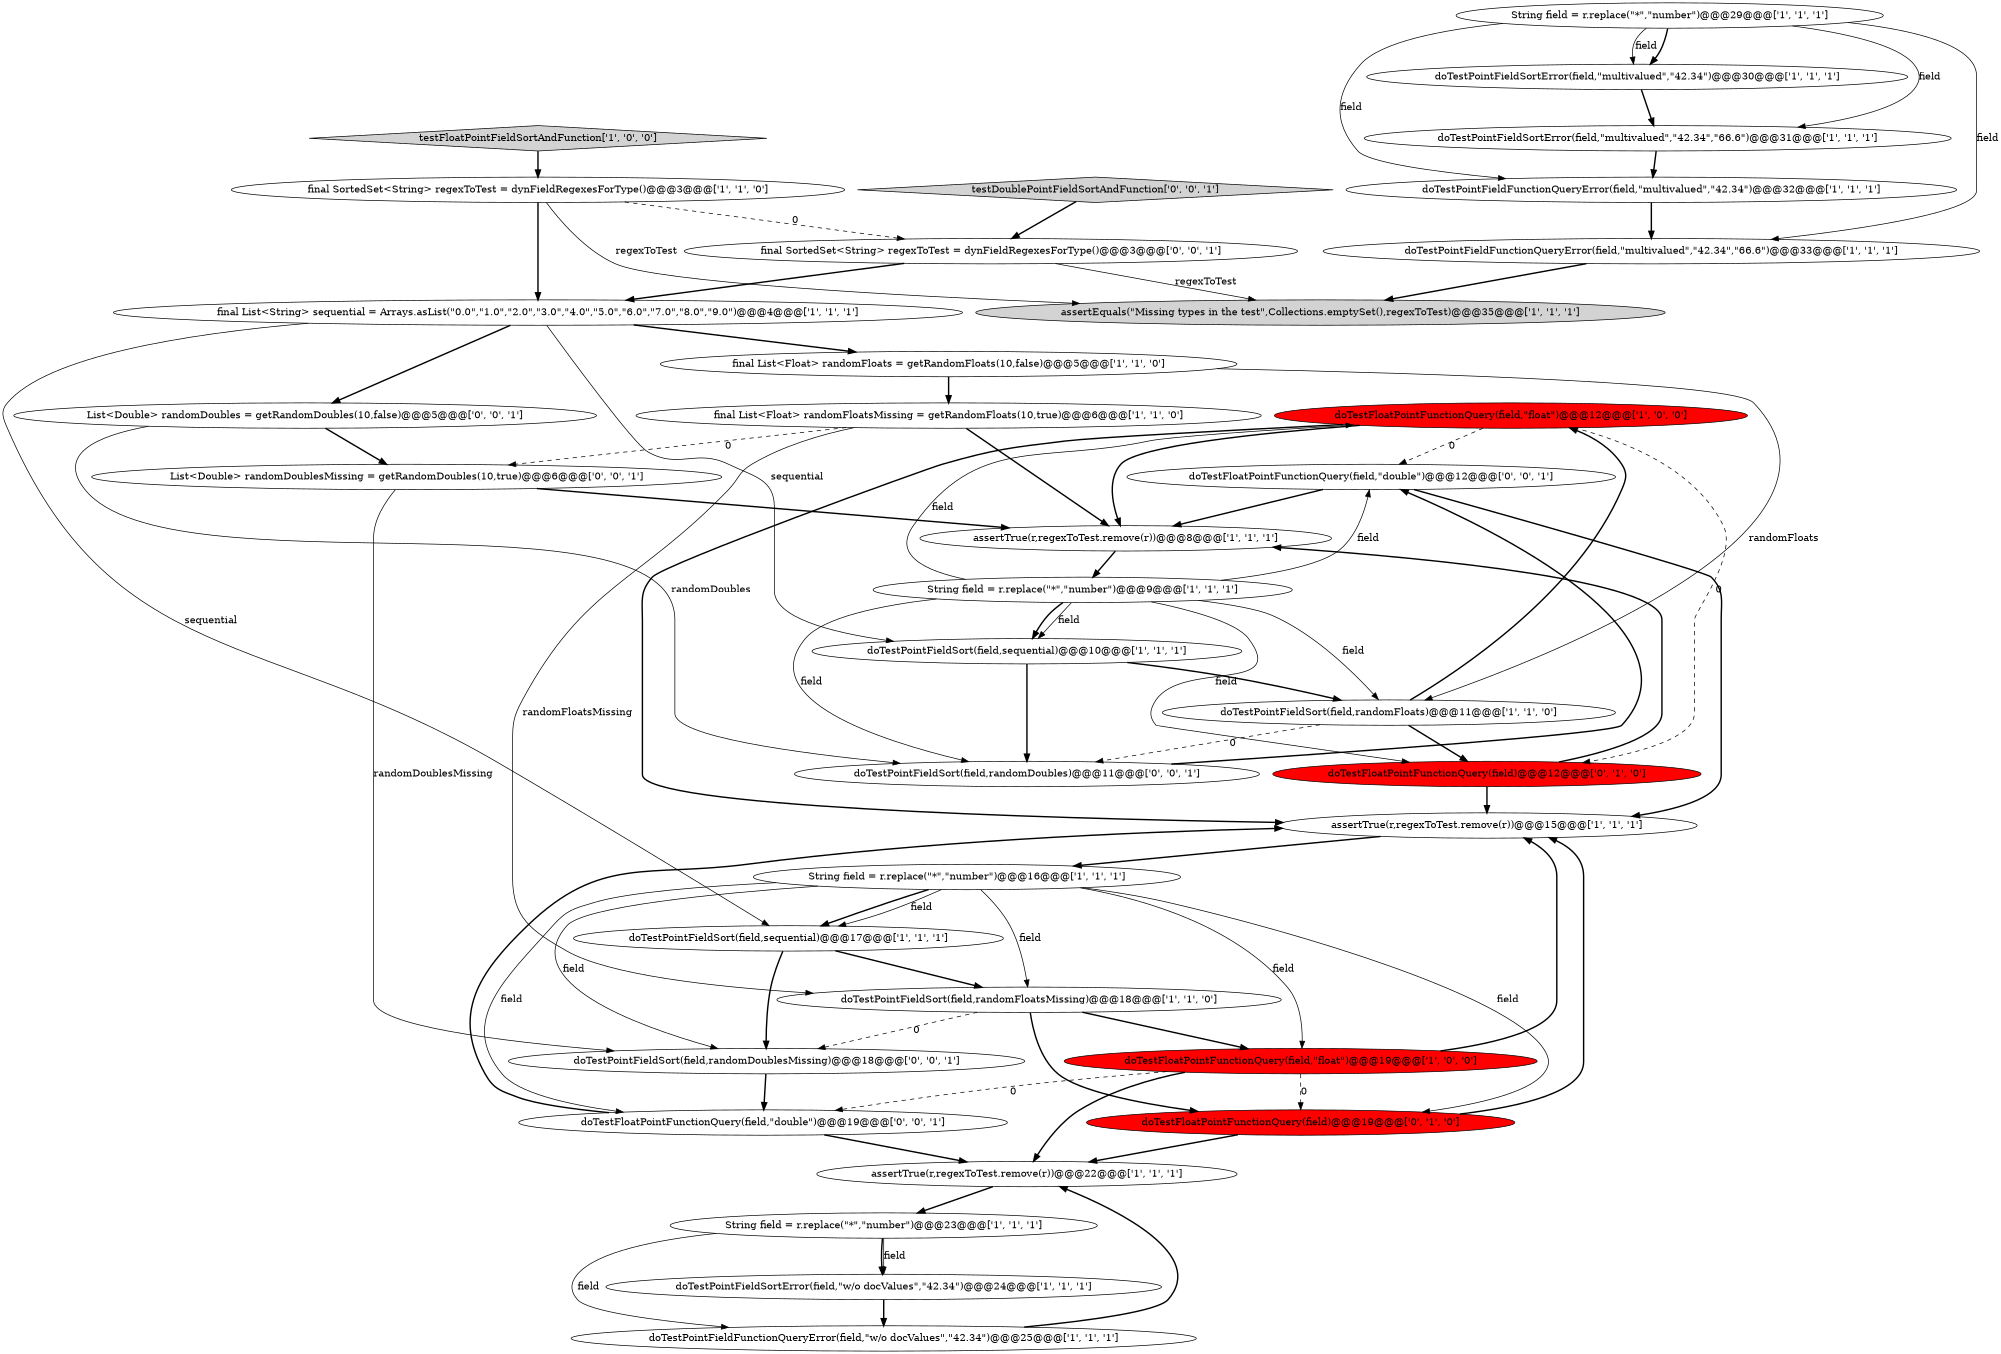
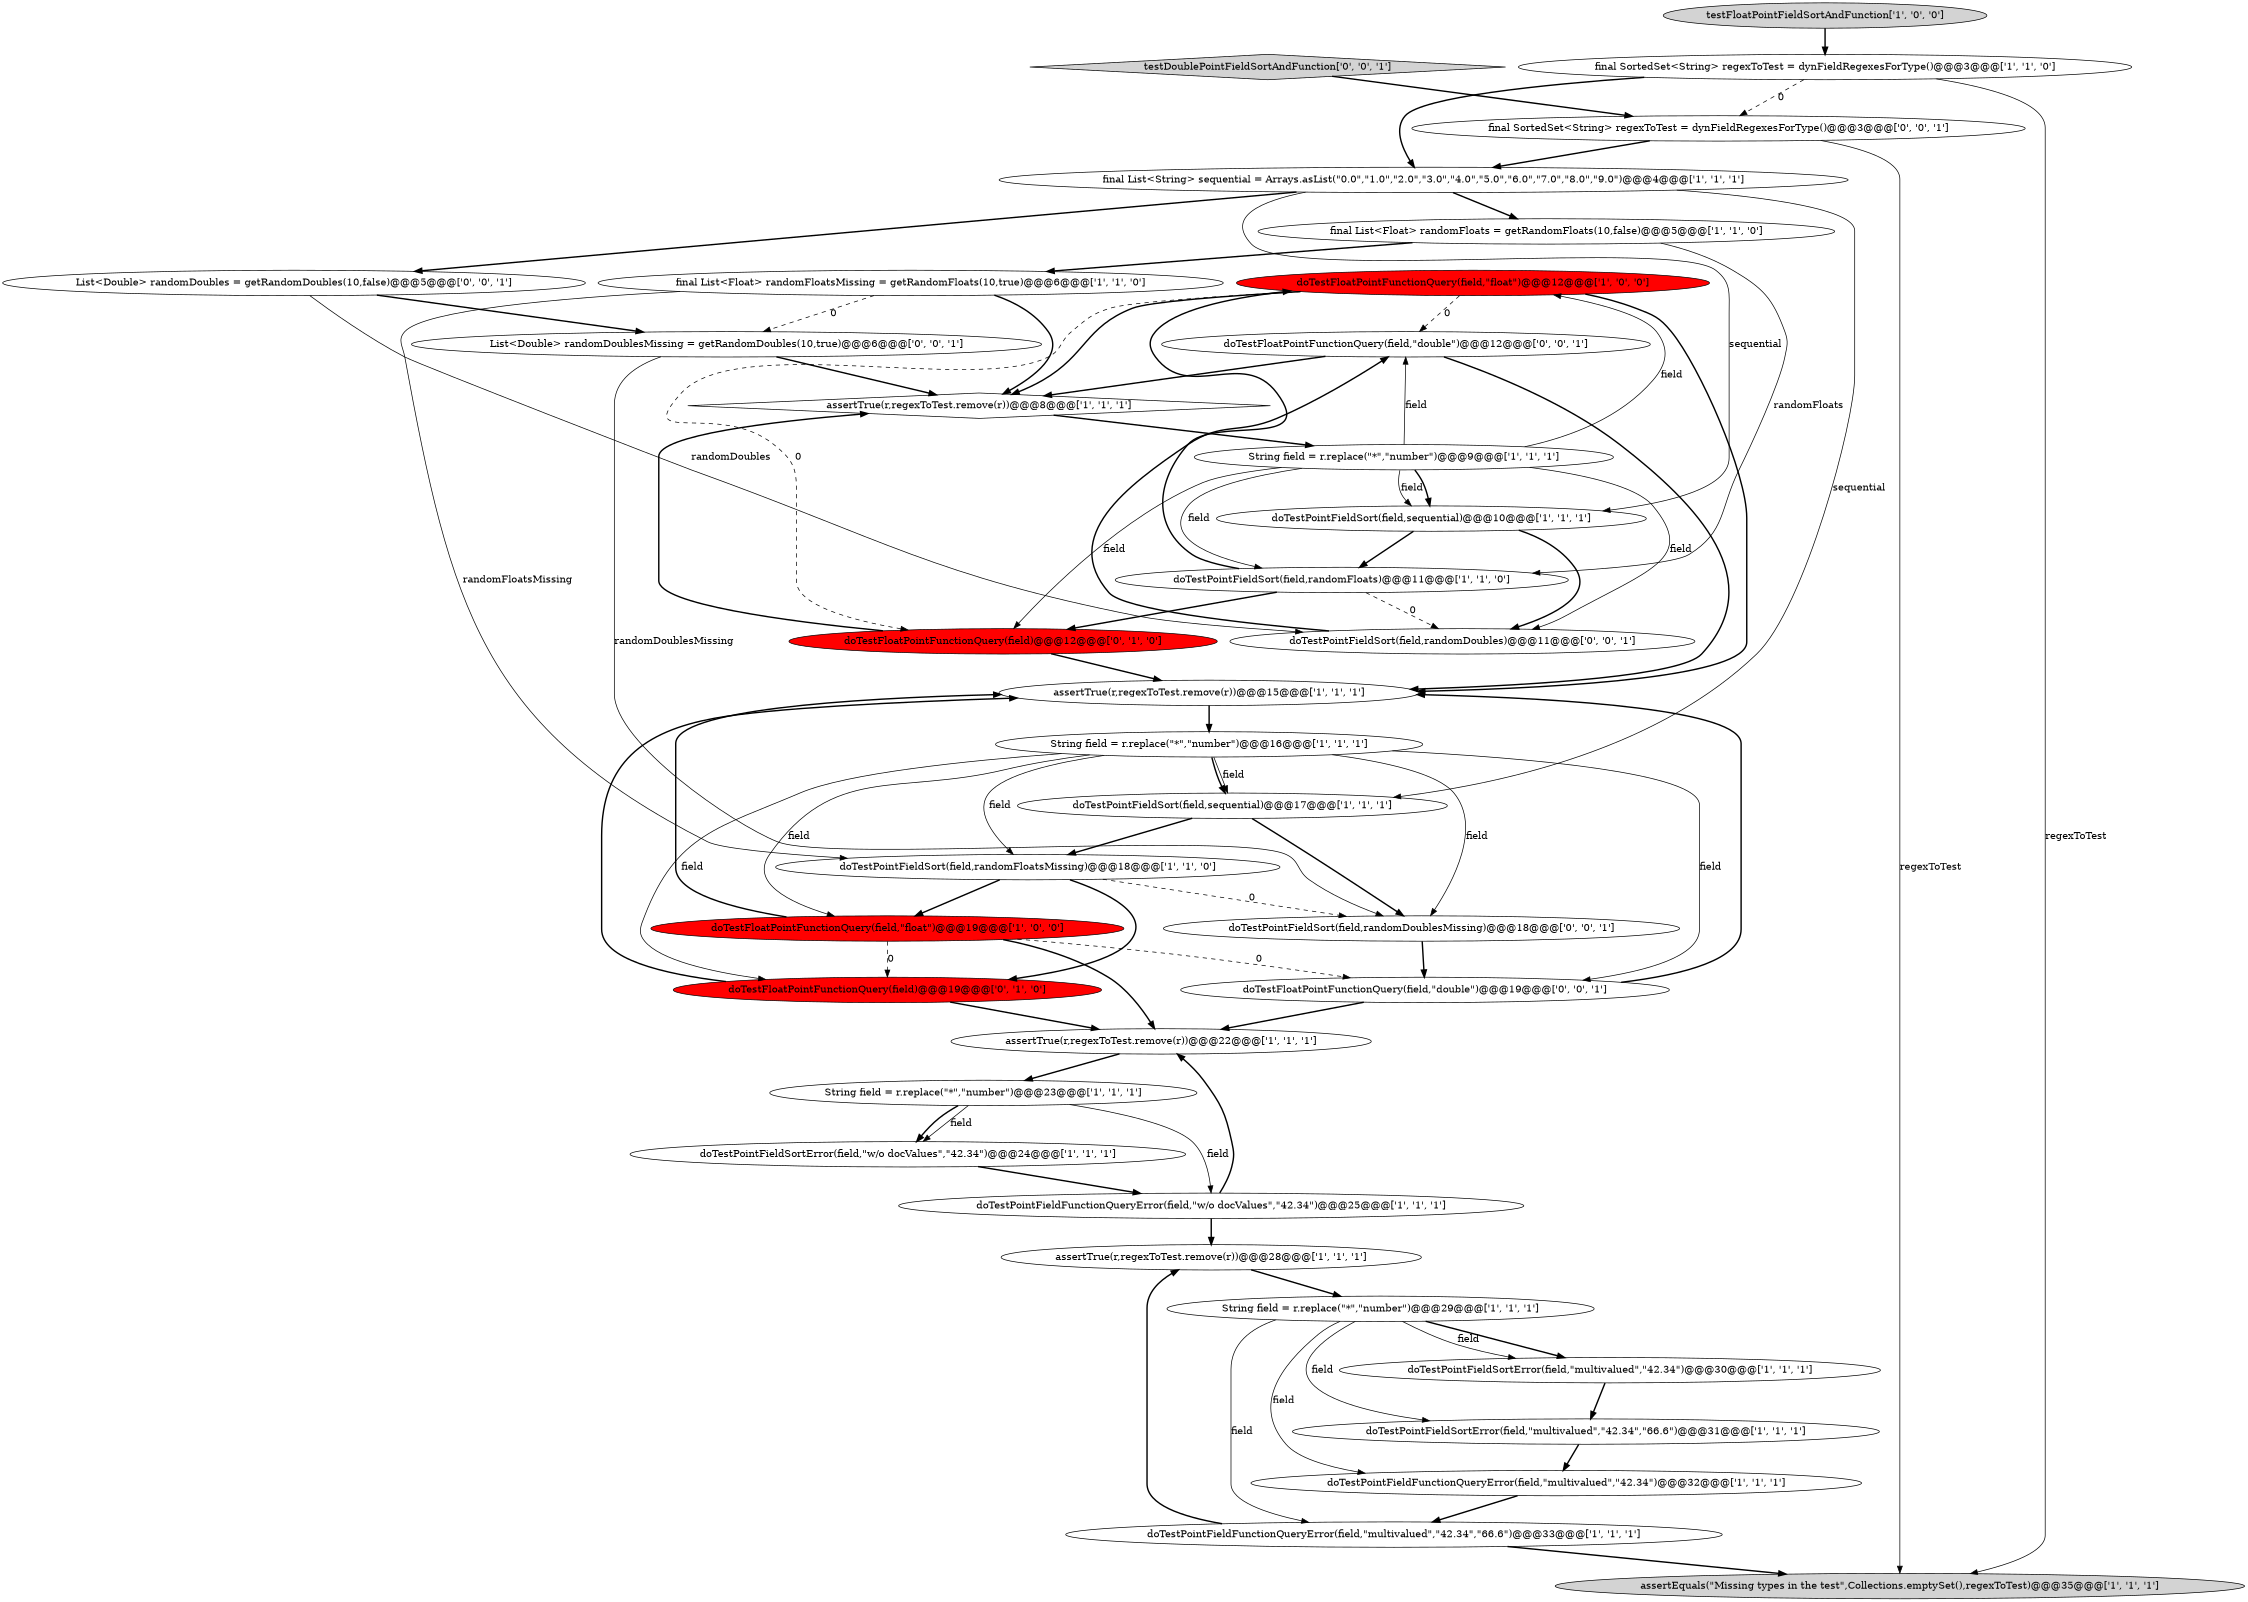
node "testFloatPointFieldSortAndFunction['1', '0', '0']": shape diamond -> ellipse
node "assertTrue(r,regexToTest.remove(r))@@@8@@@['1', '1', '1']": shape ellipse -> diamond
node "assertTrue(r,regexToTest.remove(r))@@@28@@@['1', '1', '1']": added
